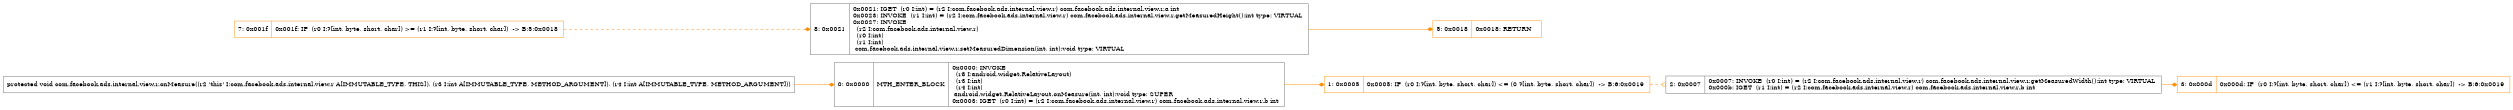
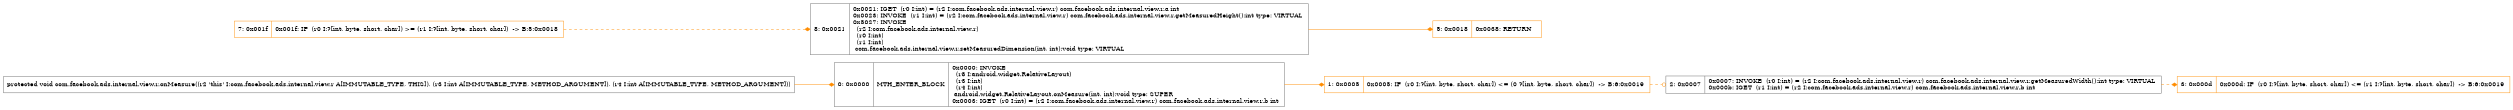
node "8: 0x0021": text "0x0027: INVOKE" -> "0x5027: INVOKE"
node "5: 0x0018": text "0x0018: RETURN" -> "0x0038: RETURN"
edge "2: 0x0007" -> "3: 0x000d": style solid -> dashed
